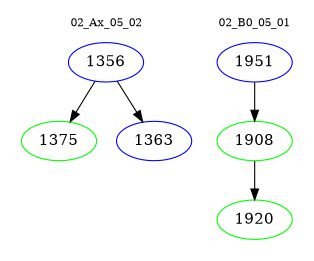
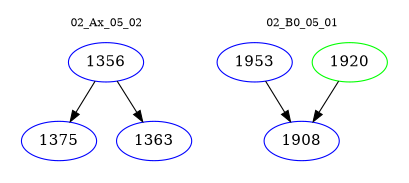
node "1951": label "1951" -> "1953"
node "1375": color green -> blue
node "1908": color green -> blue
edge "1908" -> "1920": reversed
